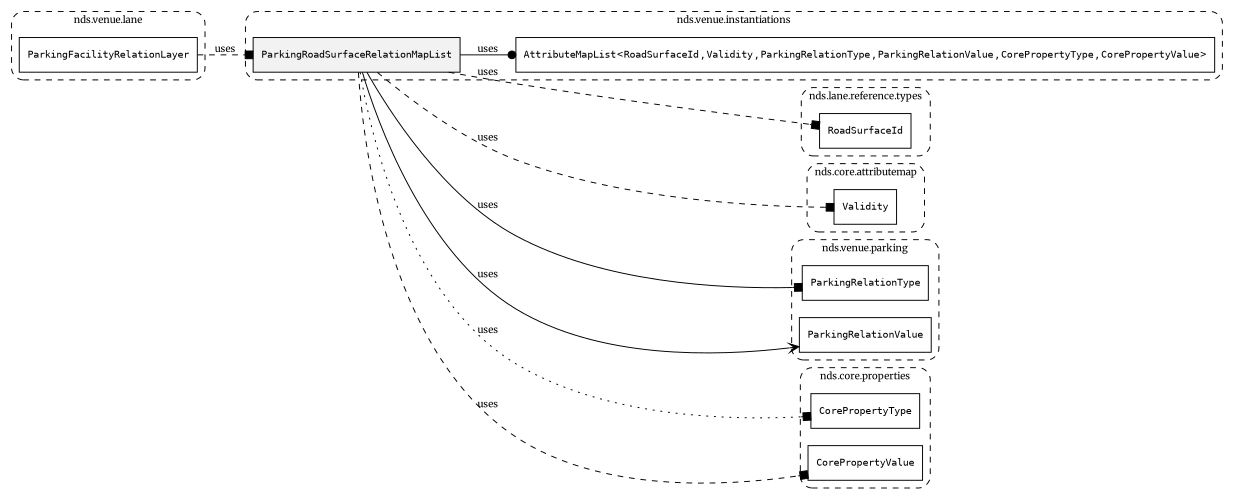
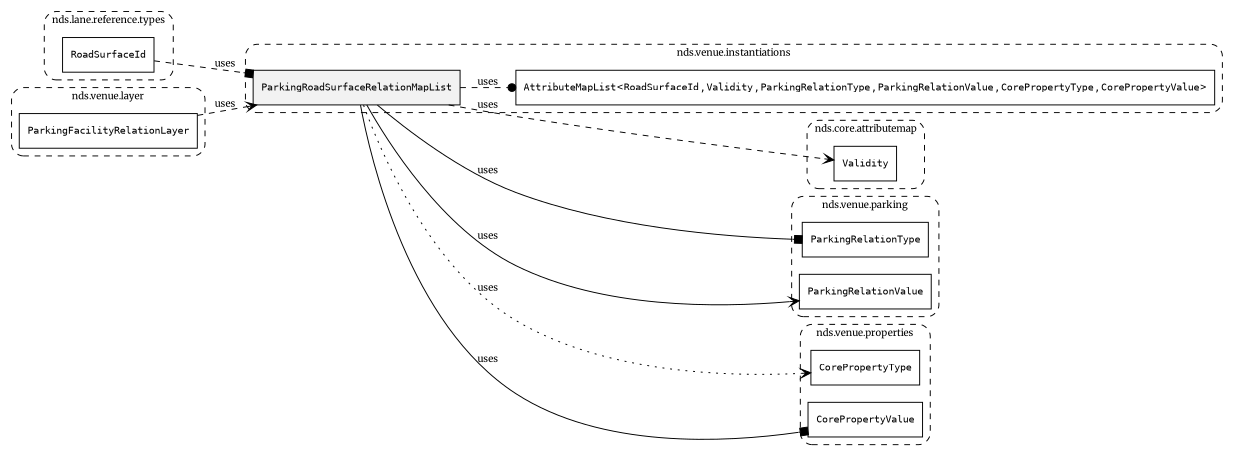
cluster "nds.venue.lane": label "nds.venue.lane" -> "nds.venue.layer"
edge "ParkingFacilityRelationLayer" -> "ParkingRoadSurfaceRelationMapList": arrowhead box -> vee
edge "ParkingRoadSurfaceRelationMapList" -> "AttributeMapList": style solid -> dashed
edge "ParkingRoadSurfaceRelationMapList" -> "RoadSurfaceId": reversed
edge "ParkingRoadSurfaceRelationMapList" -> "Validity": arrowhead box -> vee
edge "ParkingRoadSurfaceRelationMapList" -> "CorePropertyType": arrowhead box -> vee
cluster "nds.core.properties": label "nds.core.properties" -> "nds.venue.properties"
edge "ParkingRoadSurfaceRelationMapList" -> "CorePropertyValue": style dashed -> solid
